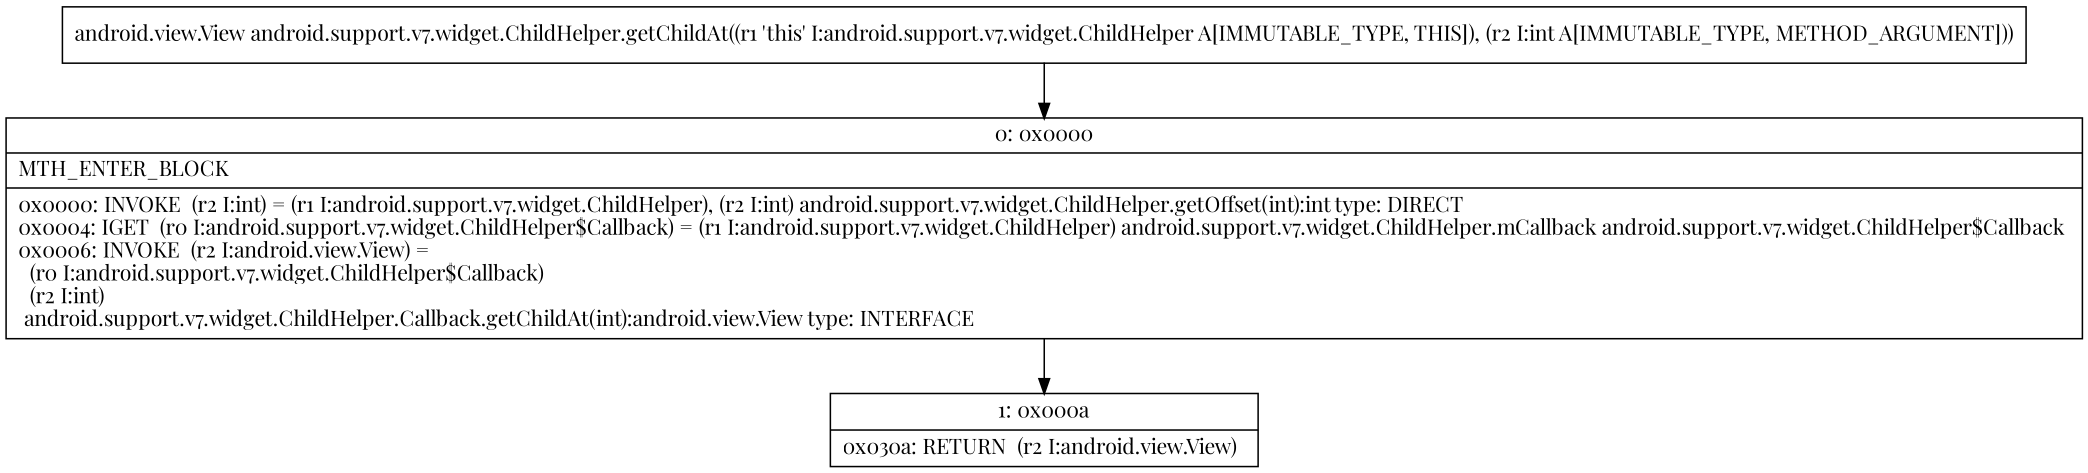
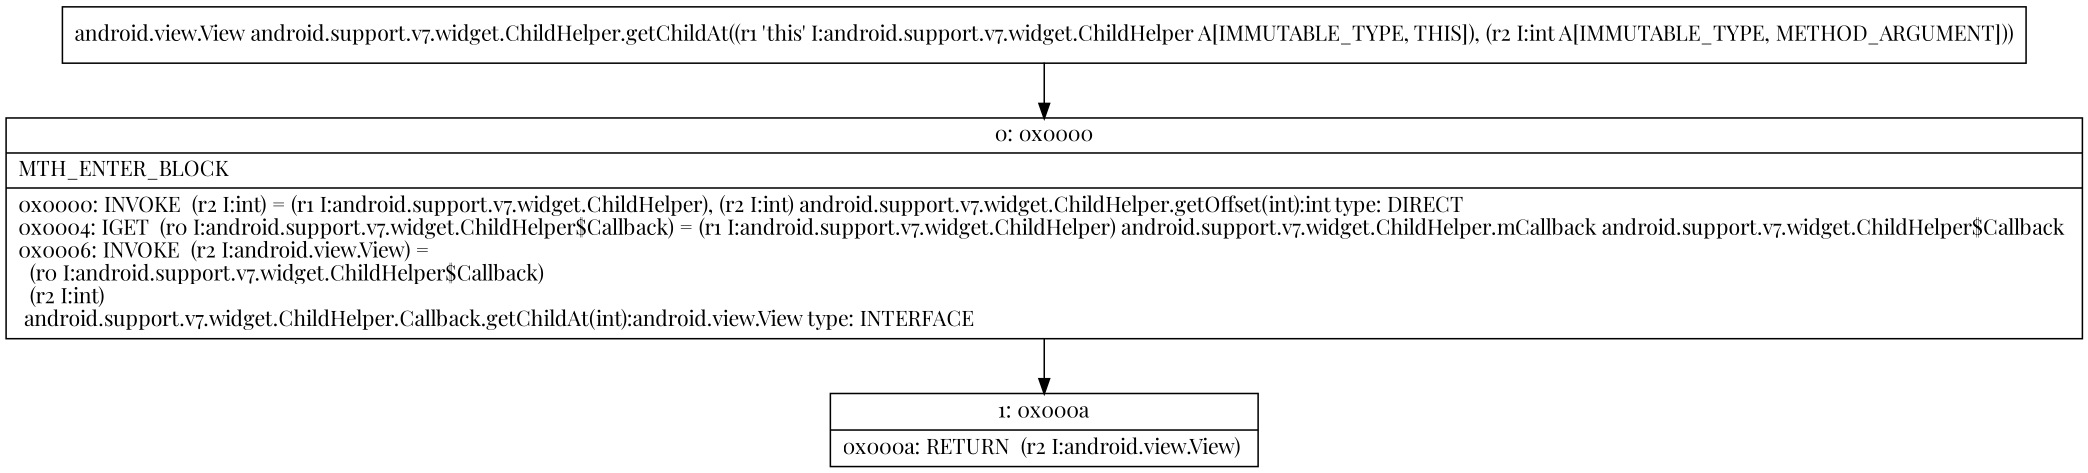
node "1: 0x000a": text "0x030a: RETURN  (r2 I:android.view.View)" -> "0x000a: RETURN  (r2 I:android.view.View)"
